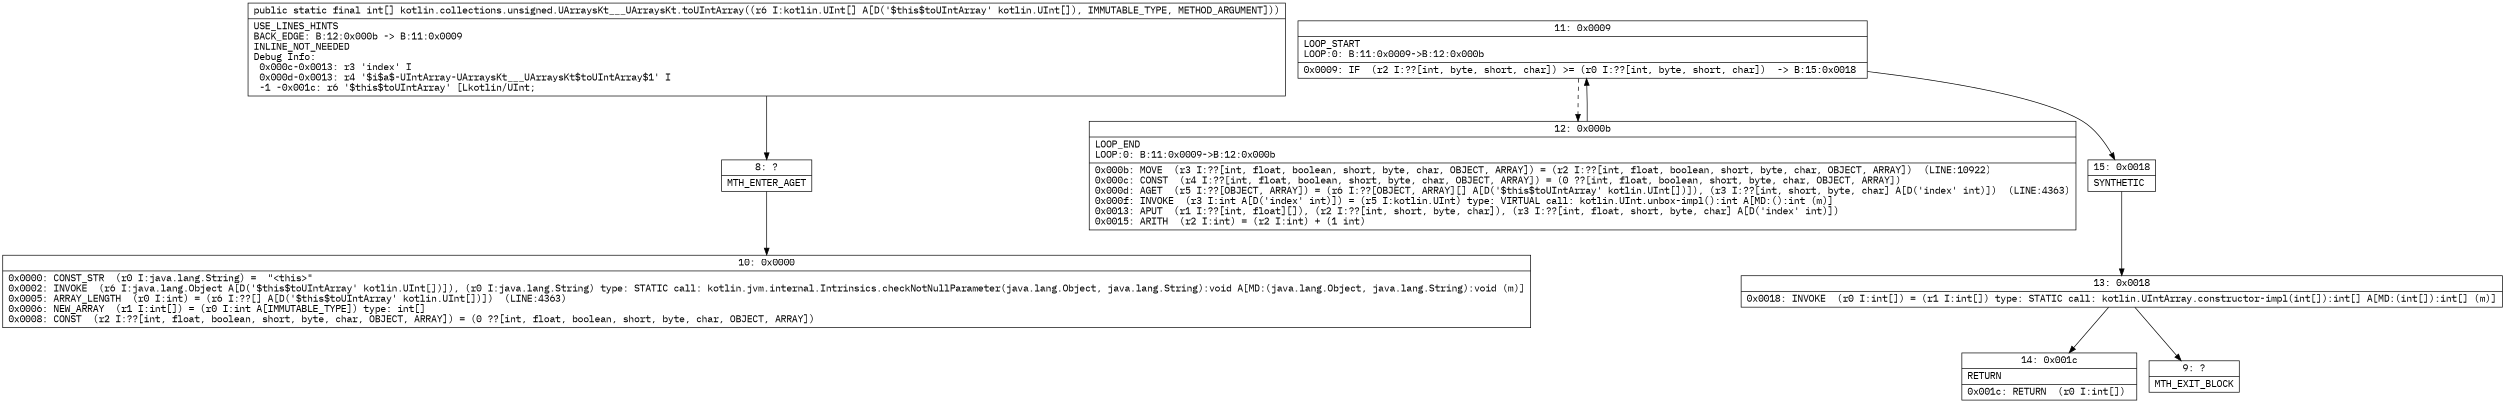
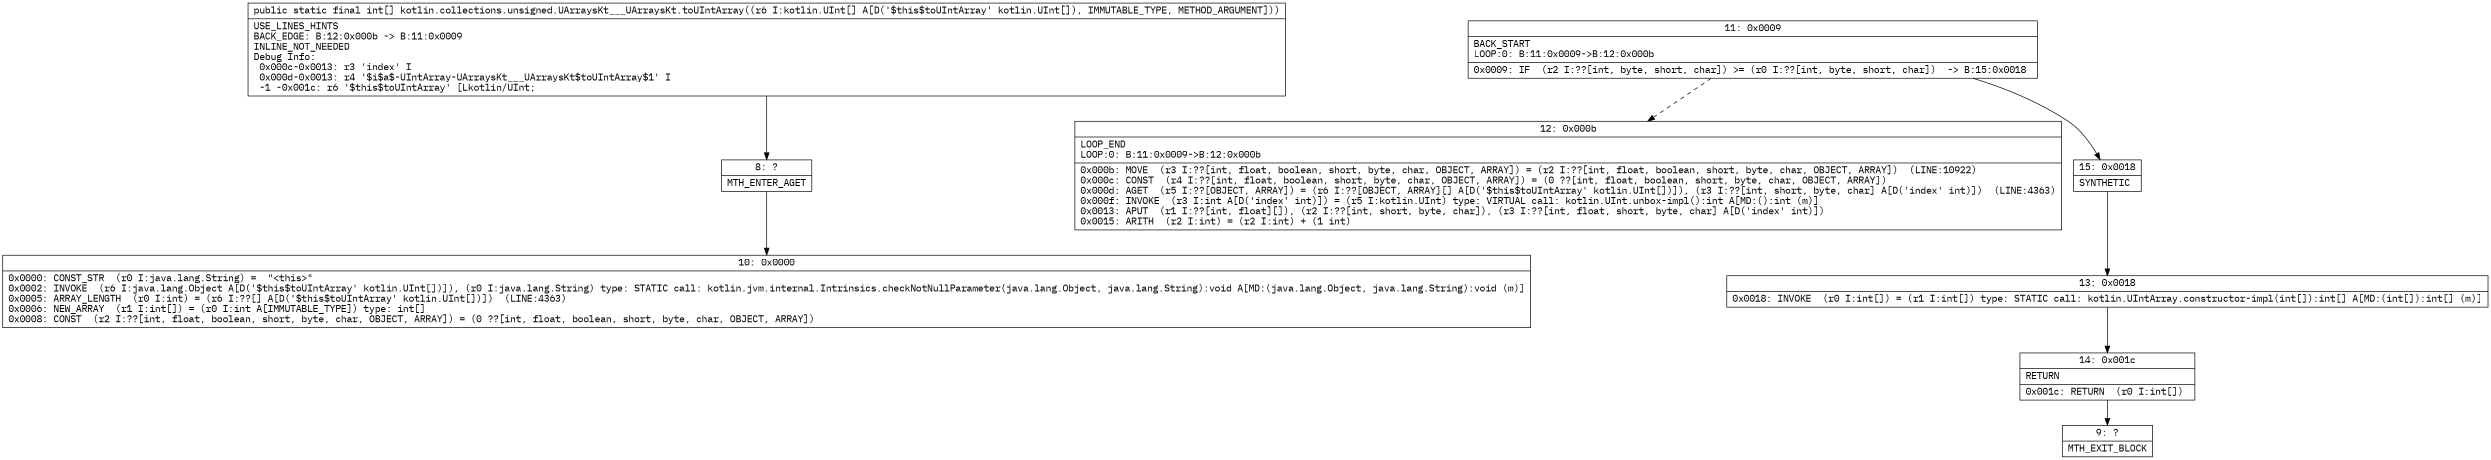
node "11: 0x0009": text "LOOP_START" -> "BACK_START"
edge "12: 0x000b" -> "11: 0x0009": removed
edge "13: 0x0018" -> "9: ?": now "14: 0x001c" -> "9: ?"
